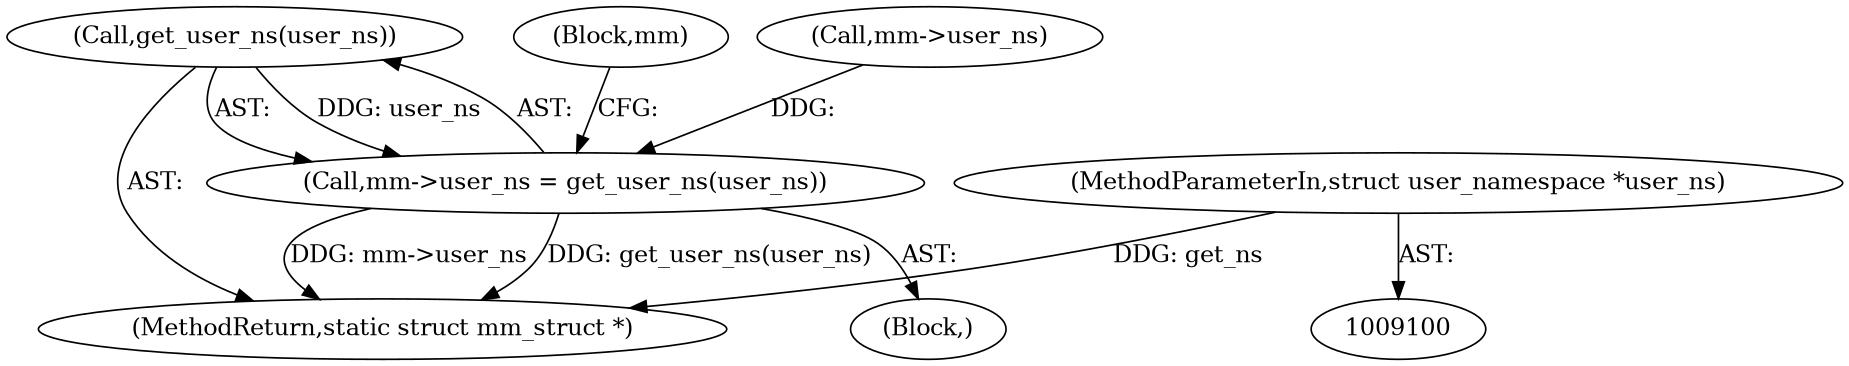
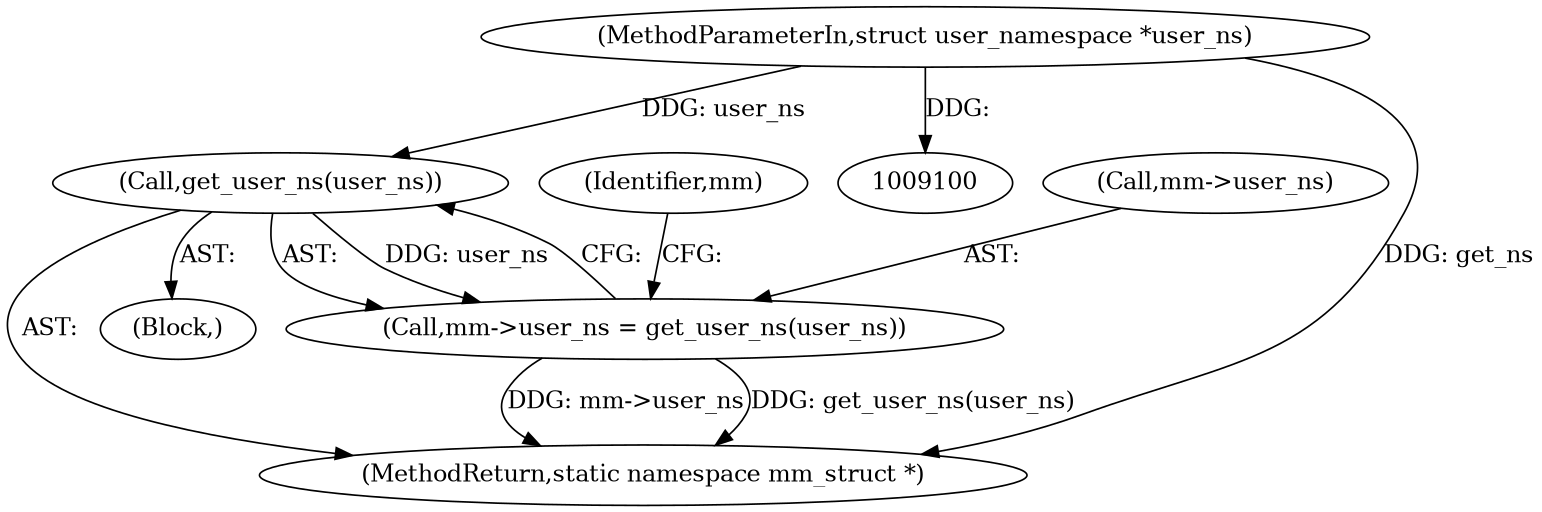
node "(Block,mm)": label "(Block,mm)" -> "(Identifier,mm)"
edge "(Call,mm->user_ns = get_user_ns(user_ns))" -> "(Call,get_user_ns(user_ns))": label "AST: " -> "CFG: "
edge "(MethodParameterIn,struct user_namespace *user_ns)" -> "(Call,get_user_ns(user_ns))": added, label "DDG: user_ns"
edge "(Call,mm->user_ns)" -> "(Call,mm->user_ns = get_user_ns(user_ns))": label "DDG: " -> "AST: "
edge "(Call,mm->user_ns = get_user_ns(user_ns))" -> "(Block,)": now "(Call,get_user_ns(user_ns))" -> "(Block,)"
edge "(MethodParameterIn,struct user_namespace *user_ns)" -> "1009100": label "AST: " -> "DDG: "
node "(MethodReturn,static struct mm_struct *)": label "(MethodReturn,static struct mm_struct *)" -> "(MethodReturn,static namespace mm_struct *)"
